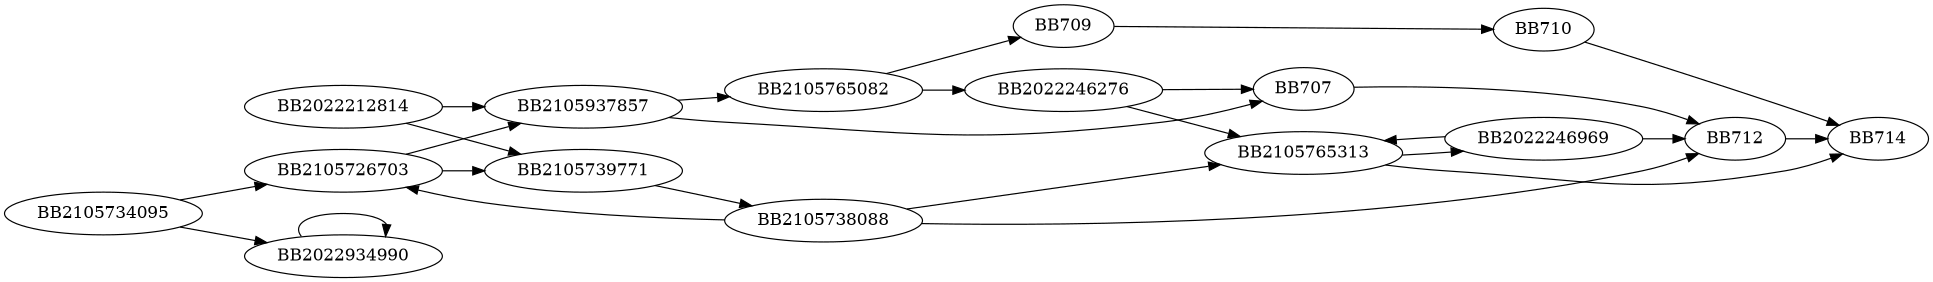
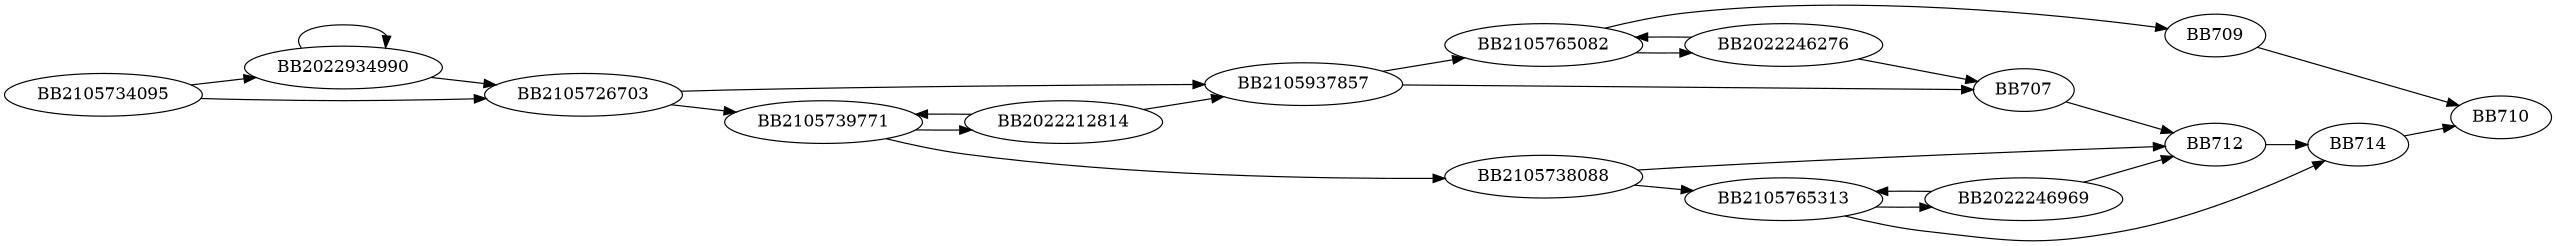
edge "BB710" -> "BB714": reversed
edge "BB2022246276" -> "BB2105765313": now "BB2022246276" -> "BB2105765082"
edge "BB2105739771" -> "BB2022212814": added
edge "BB2105738088" -> "BB2105726703": now "BB2022934990" -> "BB2105726703"
